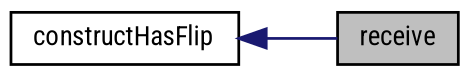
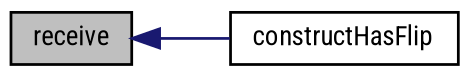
edge "receive" -> "constructHasFlip": reversed
